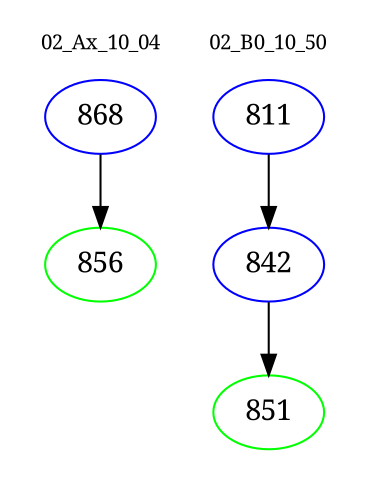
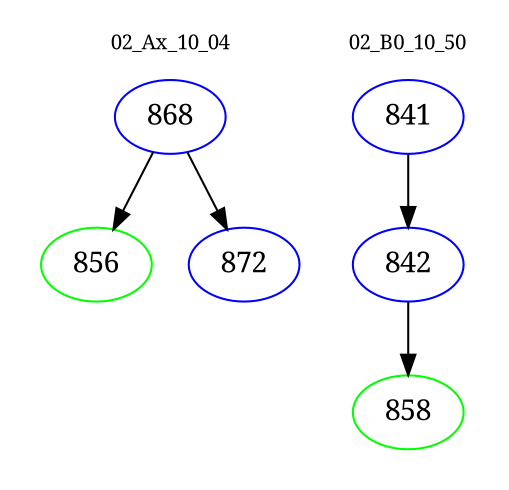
node "811": label "811" -> "841"
node "872": added
node "851": label "851" -> "858"
